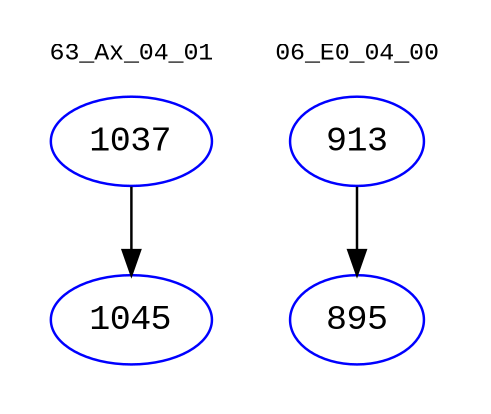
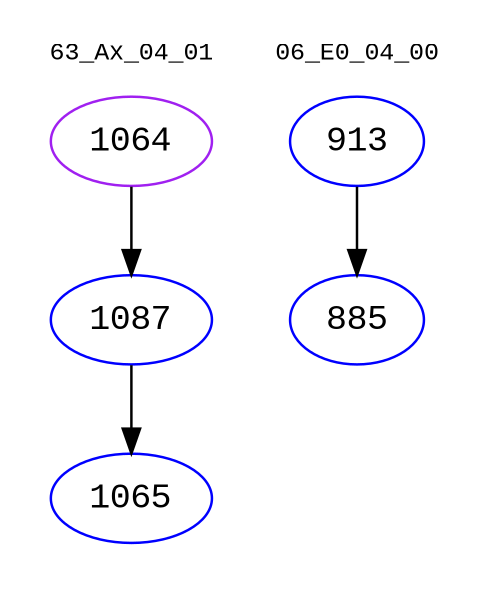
node "1064": added
node "1037": label "1037" -> "1087"
node "1045": label "1045" -> "1065"
node "895": label "895" -> "885"
